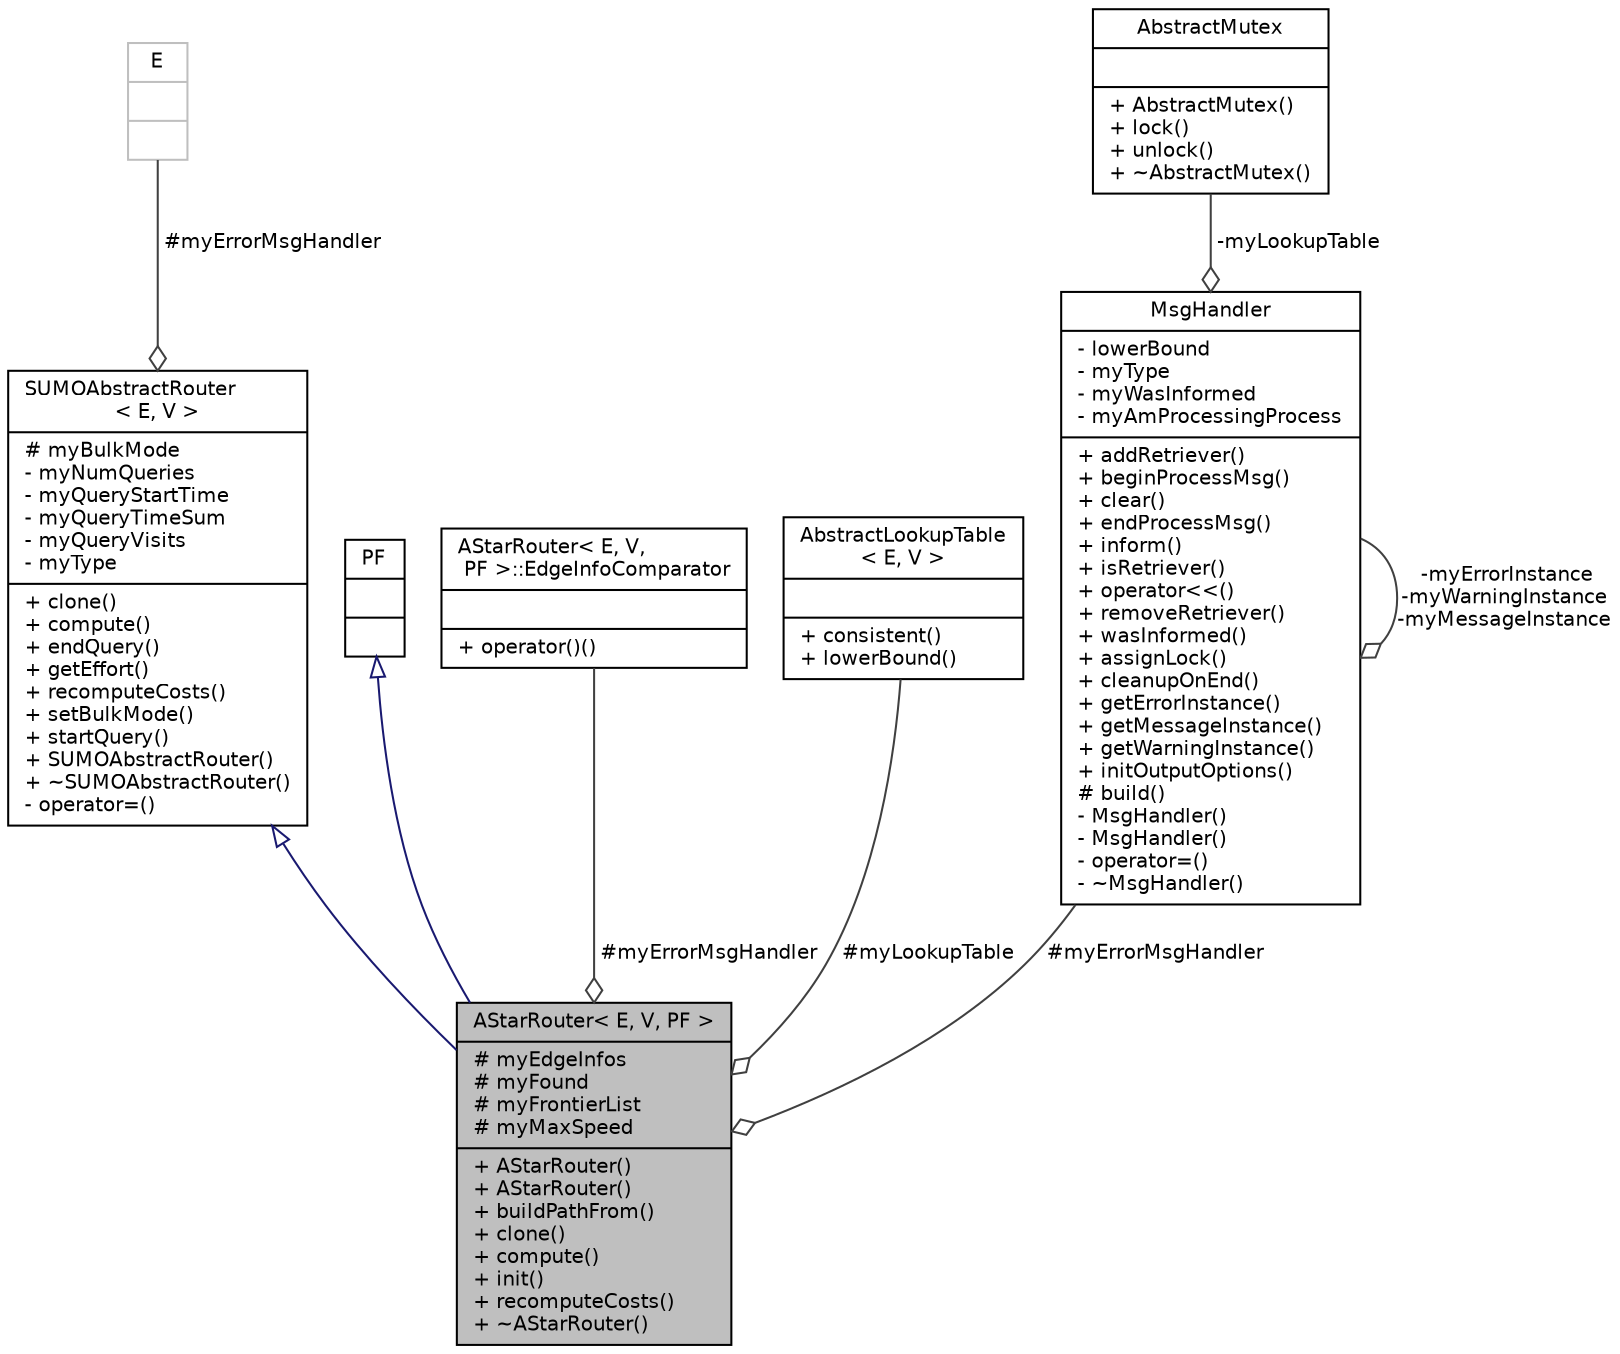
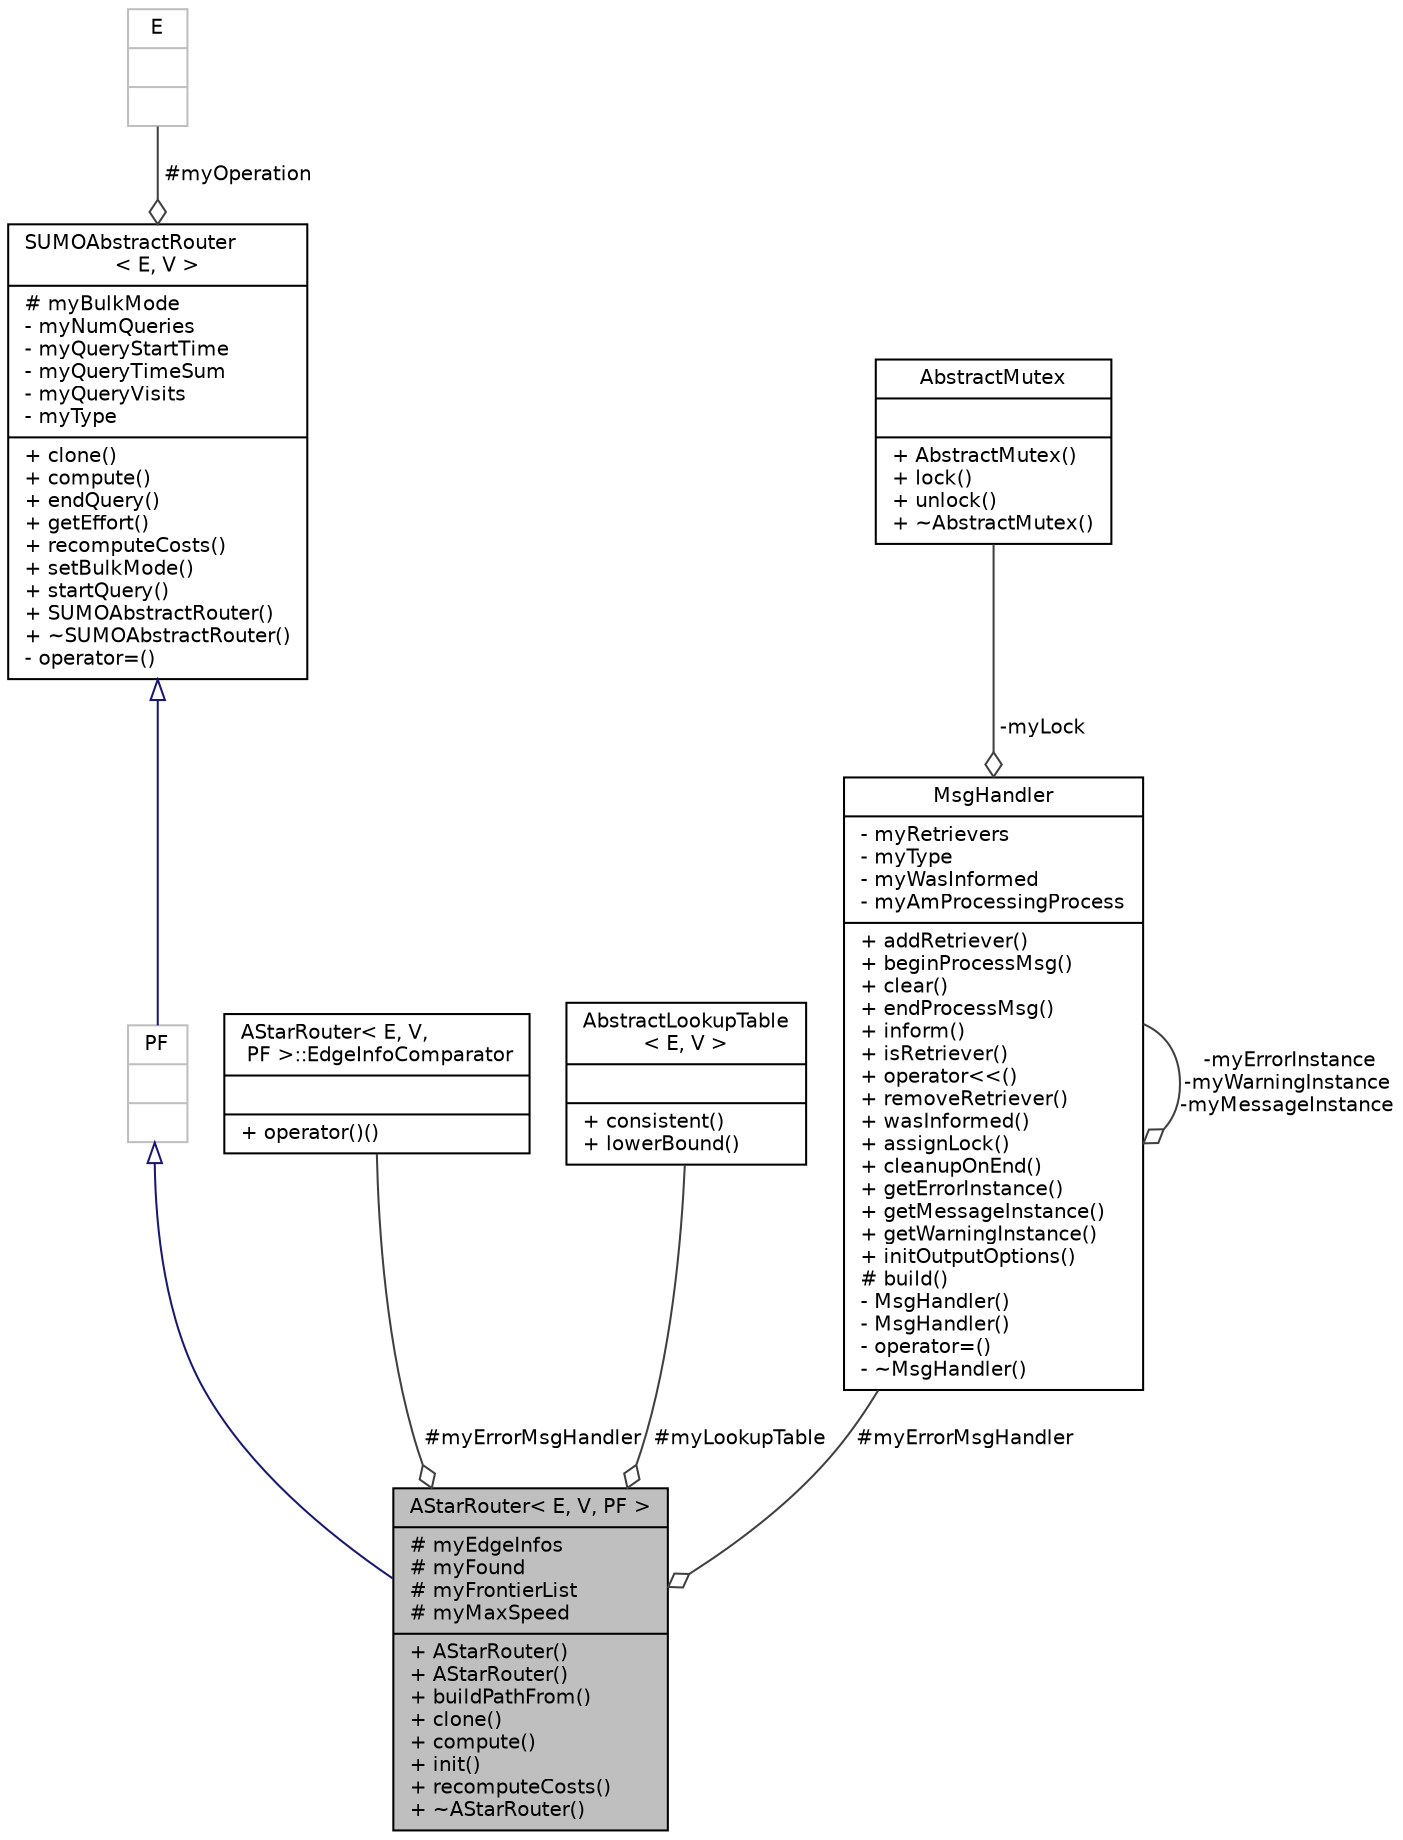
edge "E" -> "SUMOAbstractRouter": label " #myErrorMsgHandler" -> " #myOperation"
edge "AbstractMutex" -> "MsgHandler": label " -myLookupTable" -> " -myLock"
node "MsgHandler": text "- lowerBound" -> "- myRetrievers"
node "PF": color black -> grey75
edge "AStarRouter< E, V, PF >" -> "SUMOAbstractRouter": now "PF" -> "SUMOAbstractRouter"
